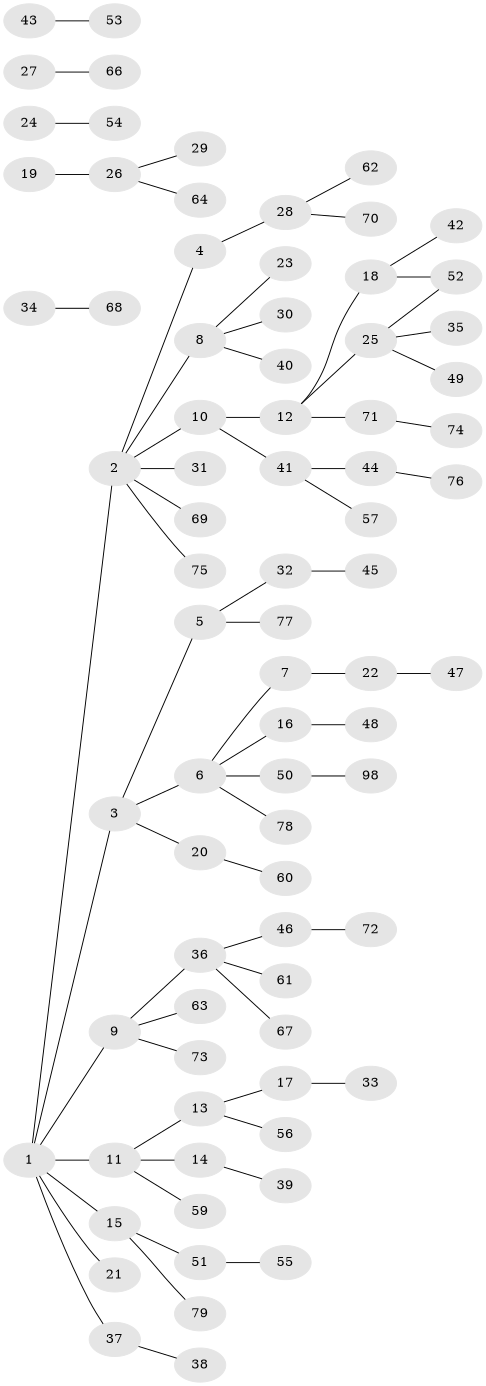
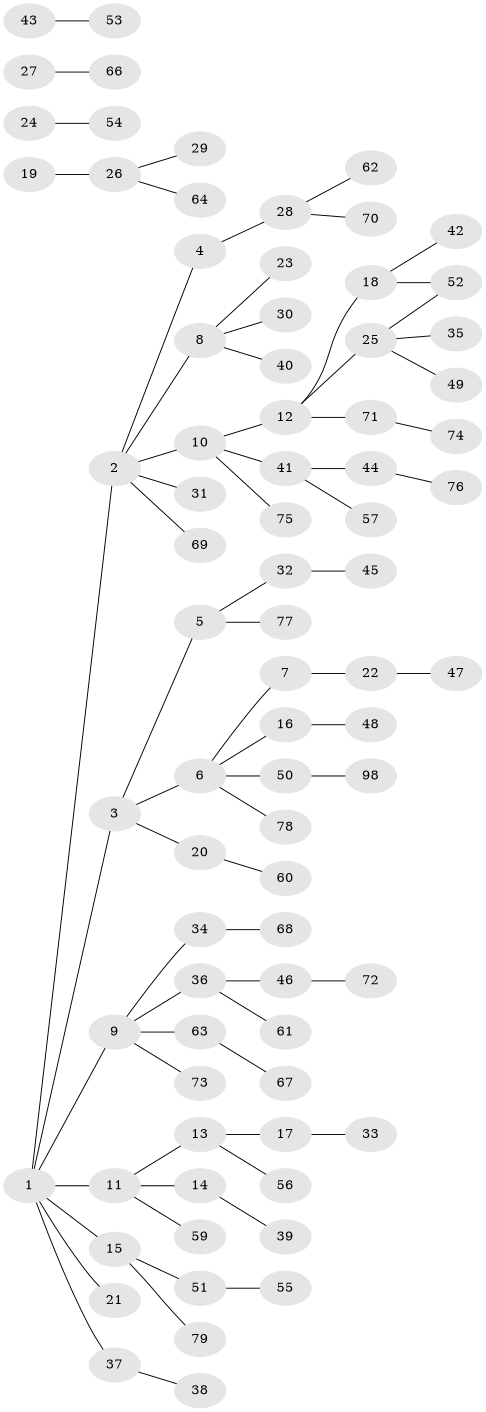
edge "2" -- "75": now "10" -- "75"
edge "34" -- "9": added
edge "36" -- "67": now "63" -- "67"
